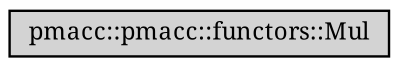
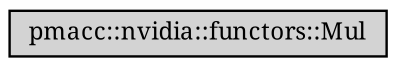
node "pmacc::pmacc::functors::Mul": label "pmacc::pmacc::functors::Mul" -> "pmacc::nvidia::functors::Mul"
